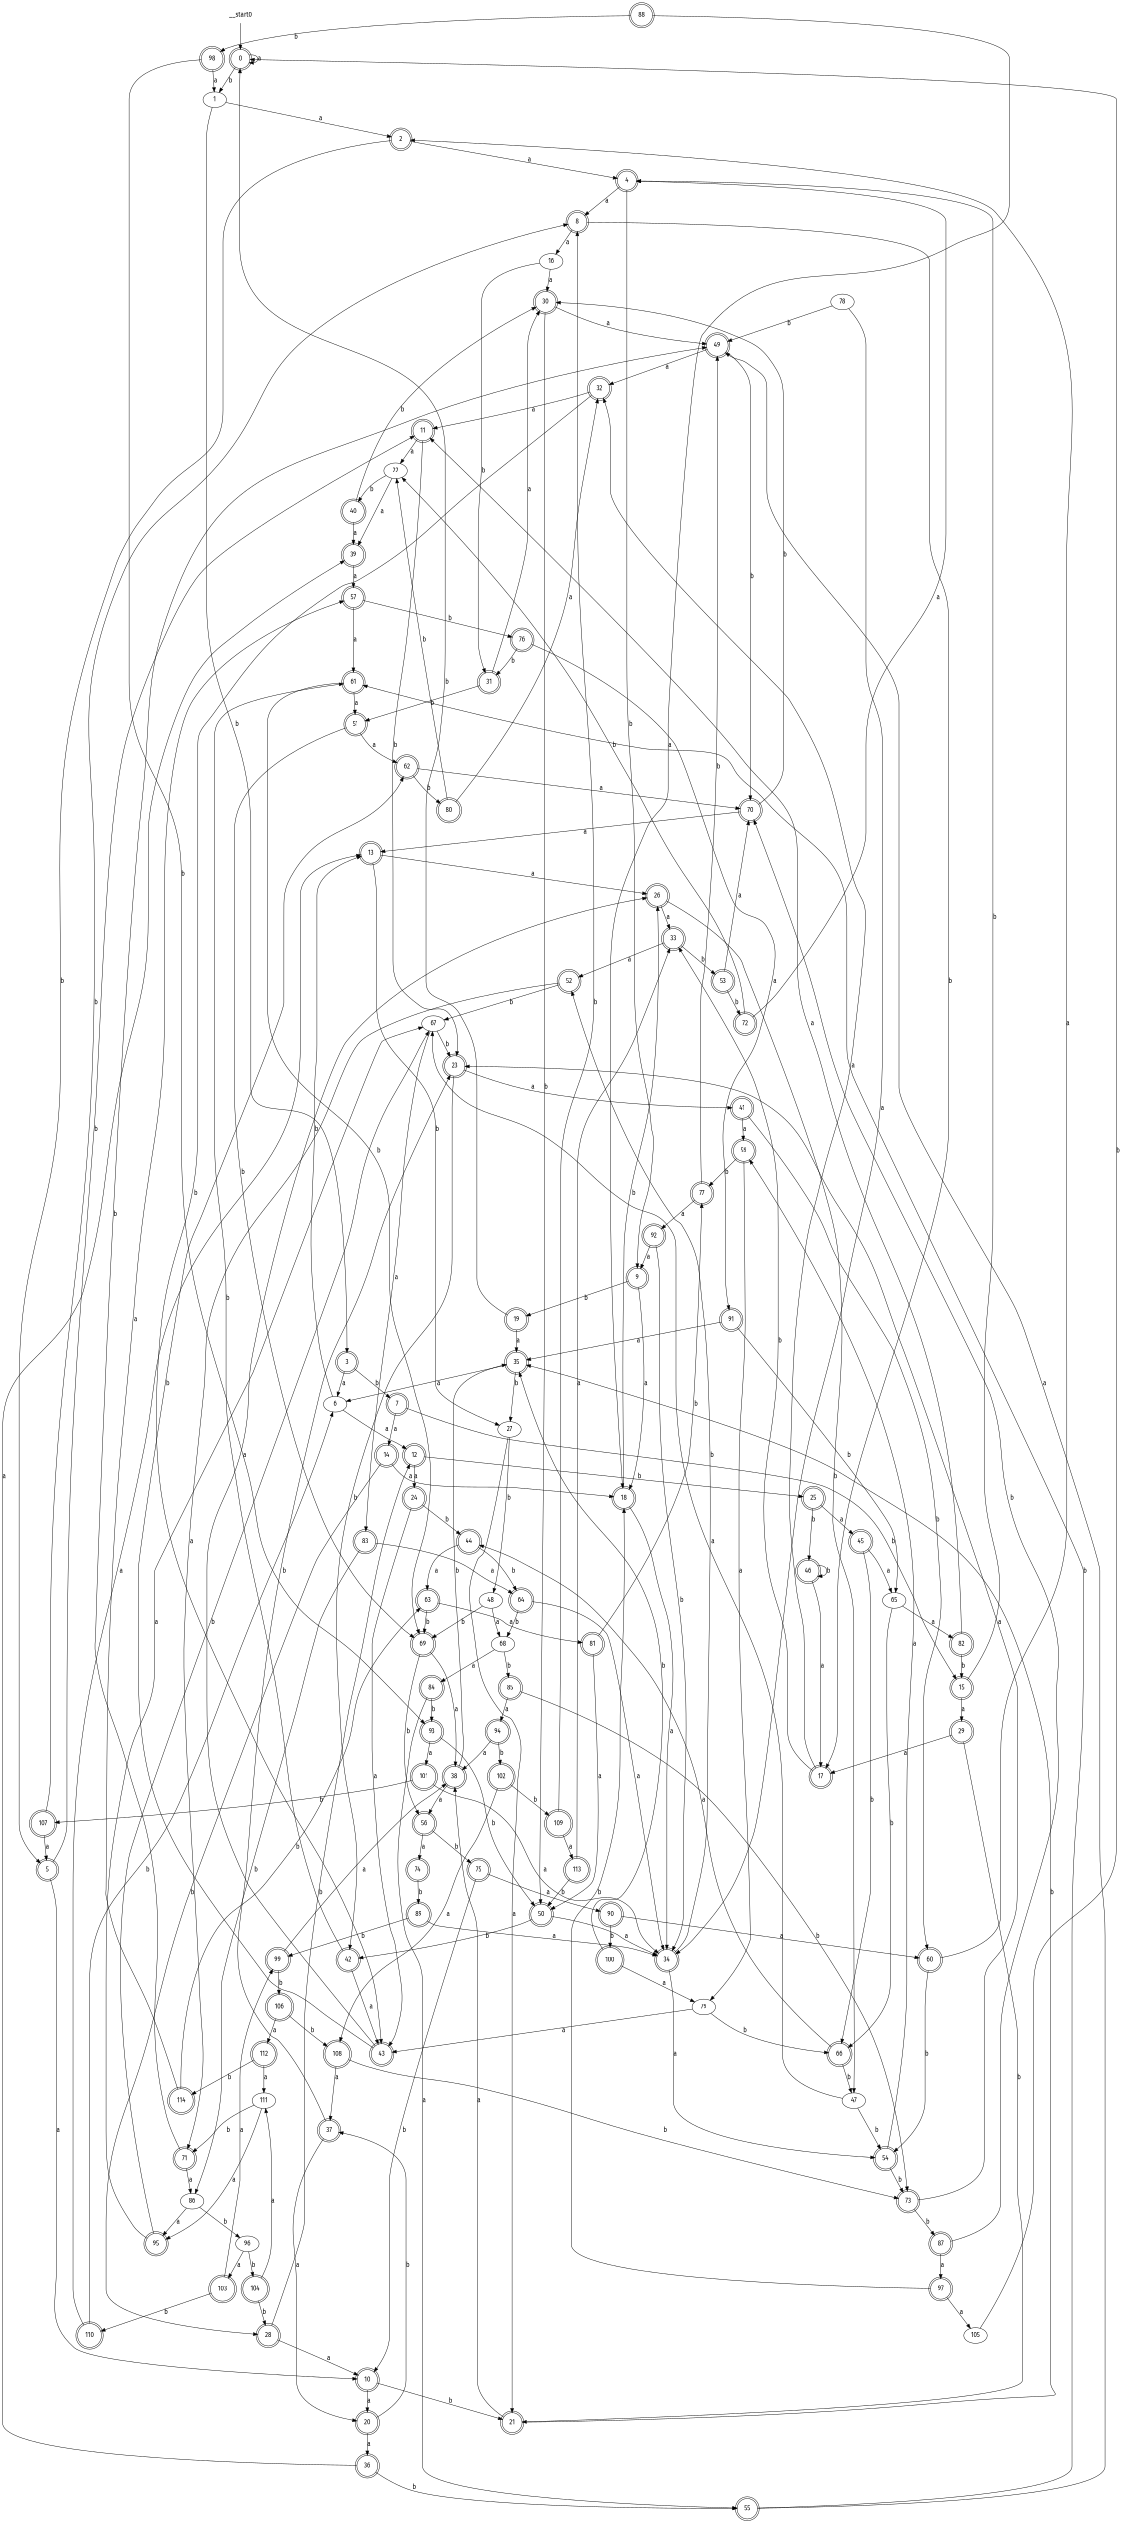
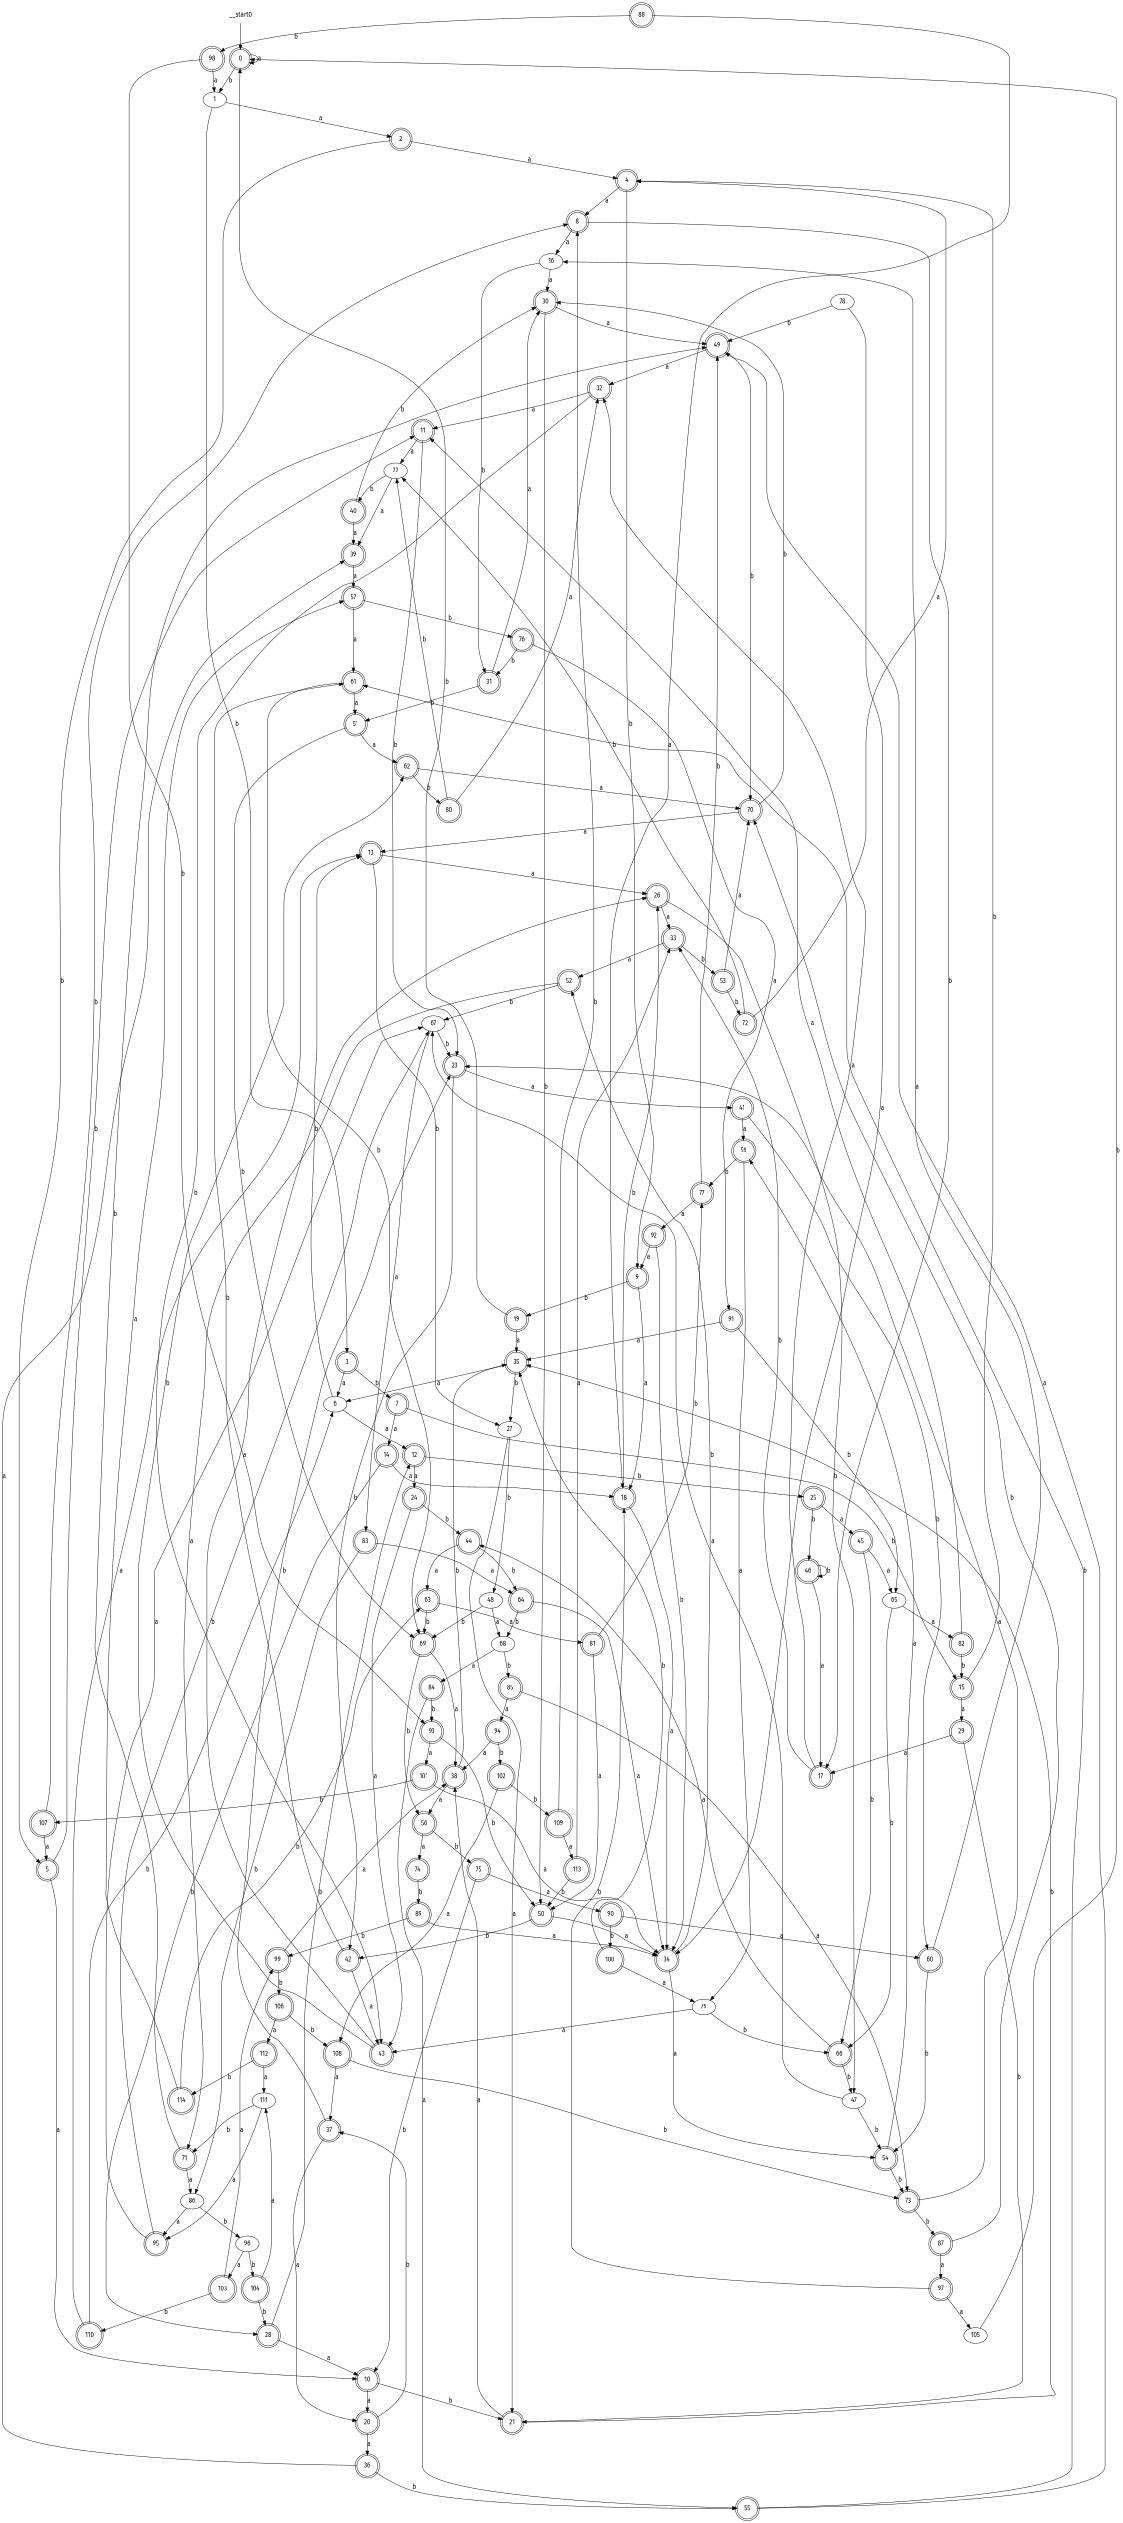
edge "60" -> "2": now "60" -> "16"
edge "85" -> "73": label "b" -> "a"
